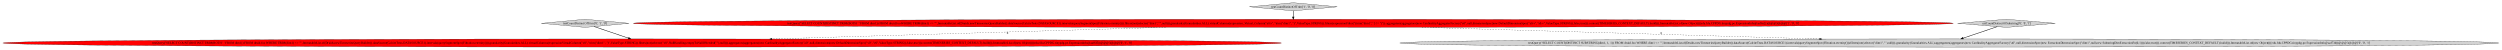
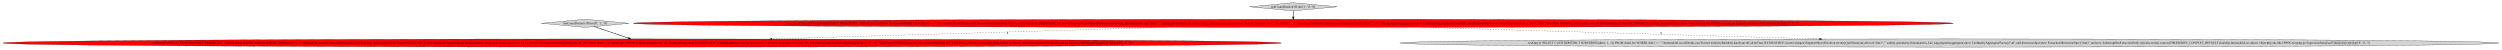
node "testCountDistinctOfSubstring['0', '0', '1']": removed
